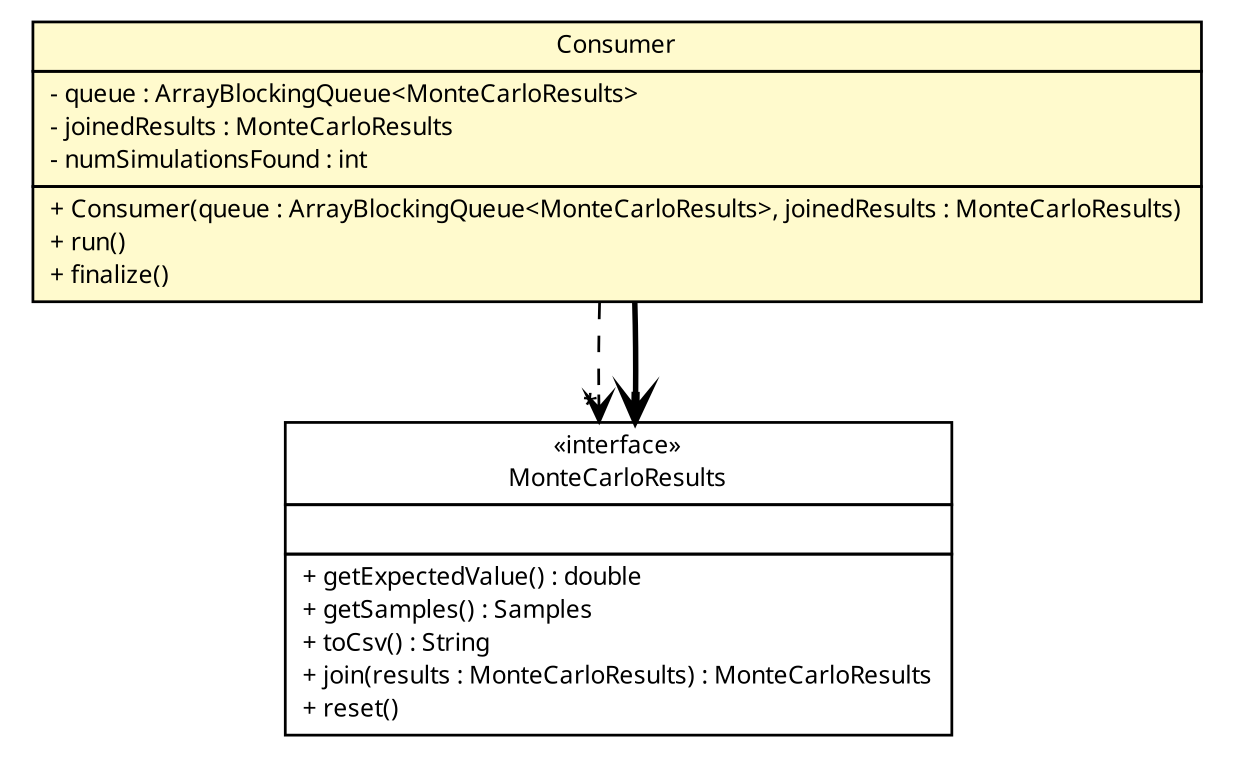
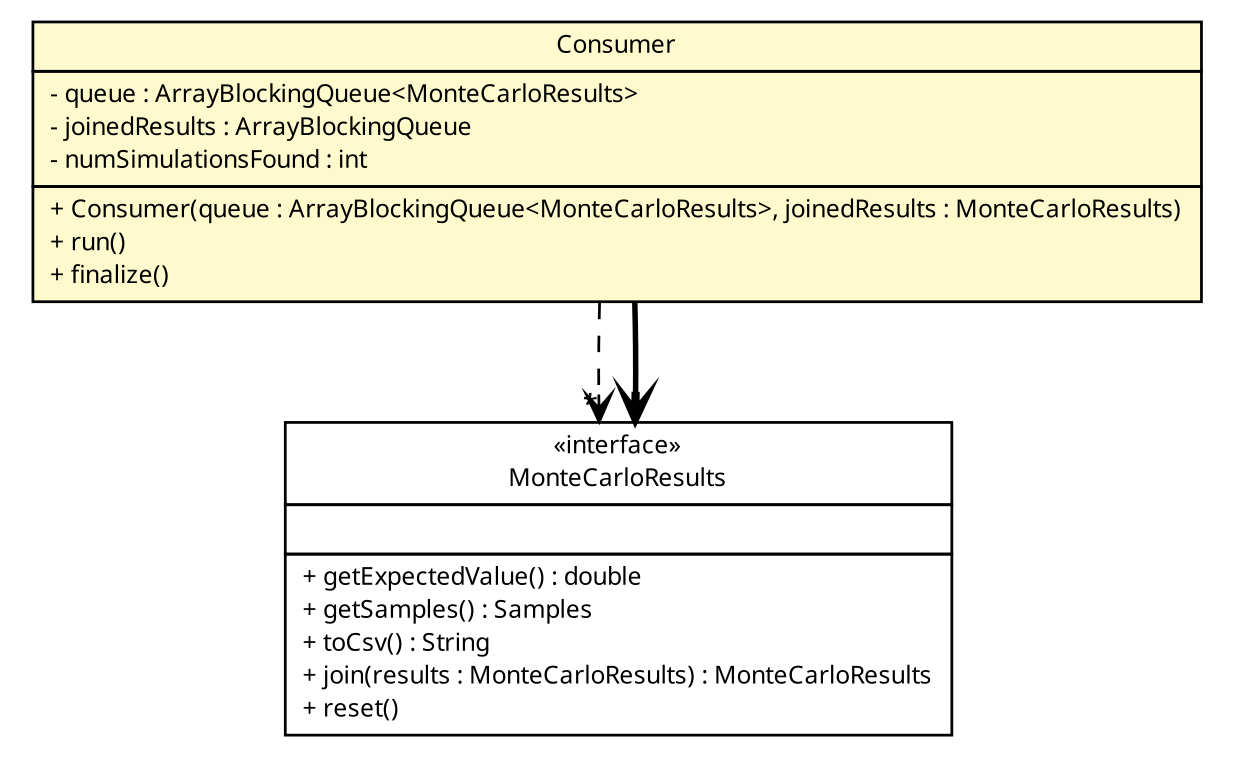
node "Consumer": text "- joinedResults : MonteCarloResults" -> "- joinedResults : ArrayBlockingQueue"
